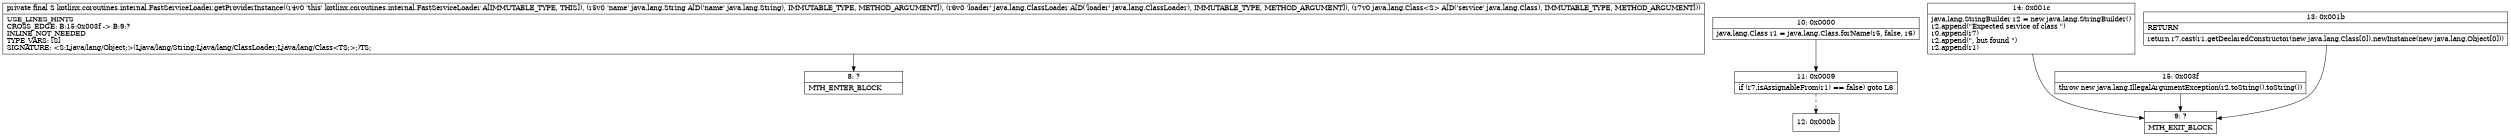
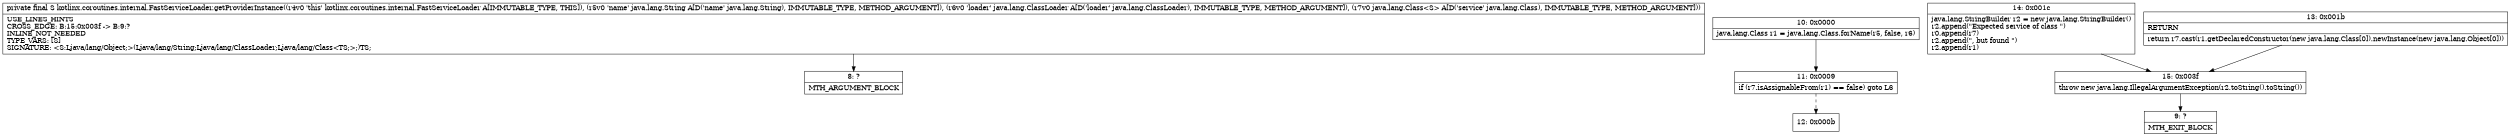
node "8: ?": text "MTH_ENTER_BLOCK" -> "MTH_ARGUMENT_BLOCK"
edge "13: 0x001b" -> "9: ?": now "13: 0x001b" -> "15: 0x003f"
edge "14: 0x001c" -> "9: ?": now "14: 0x001c" -> "15: 0x003f"
